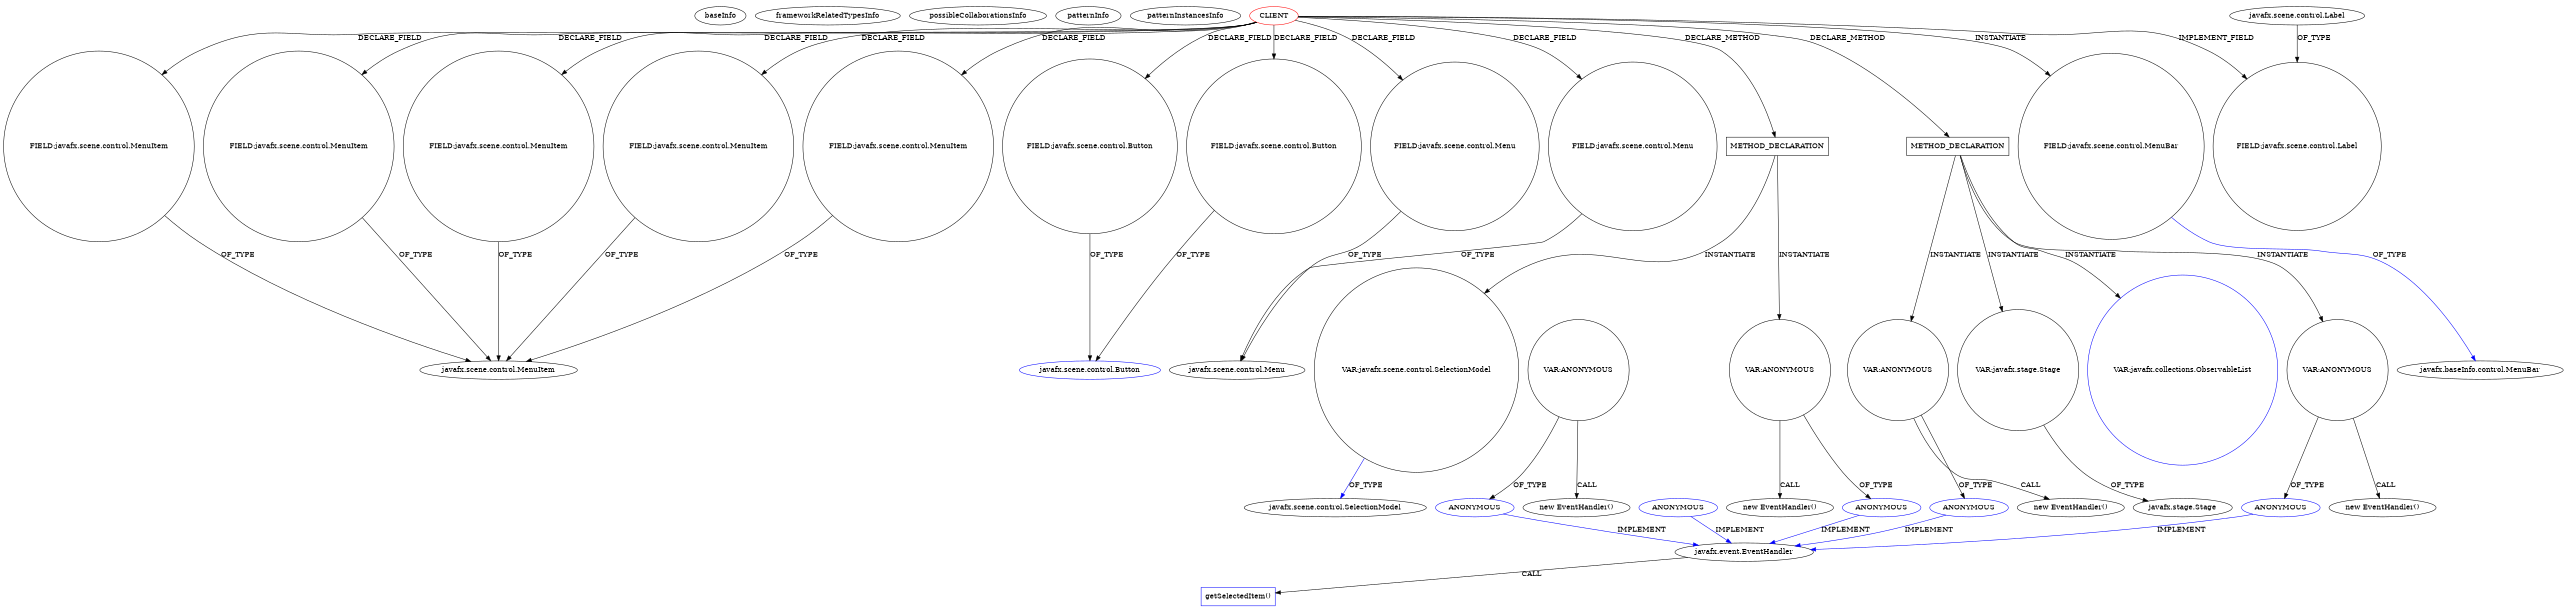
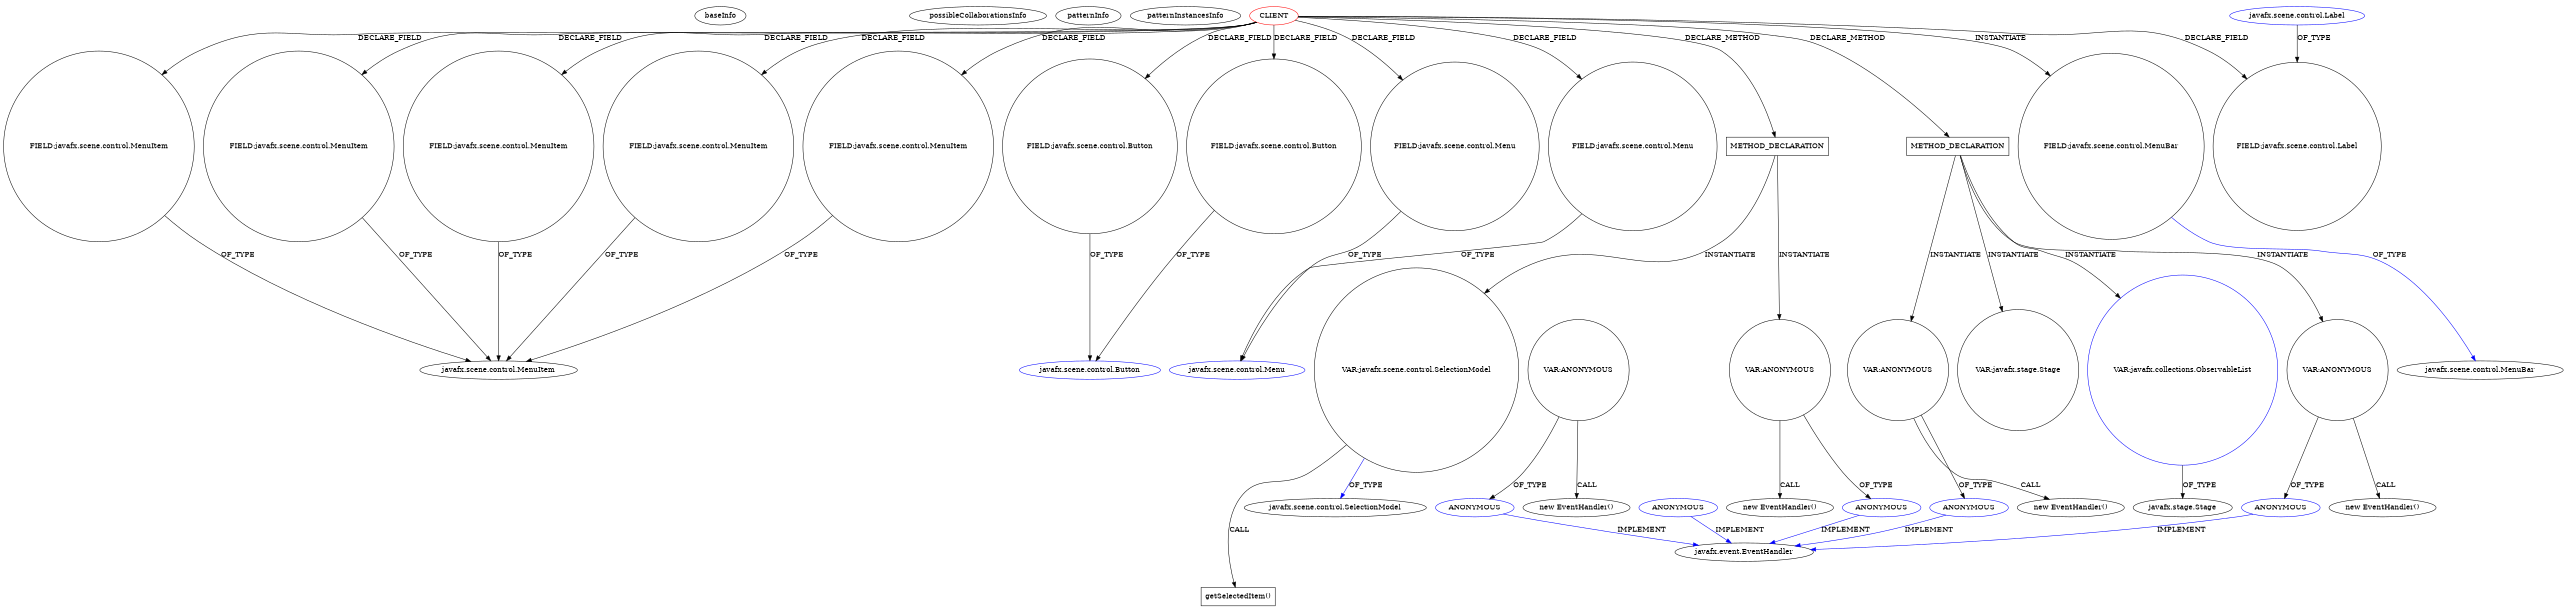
node "frameworkRelatedTypesInfo": removed
node "javafx.scene.control.Label": color black -> blue
edge "CLIENT" -> "FIELD:javafx.scene.control.Label": label "IMPLEMENT_FIELD" -> "DECLARE_FIELD"
node "javafx.scene.control.Menu": color black -> blue
node "javafx.baseInfo.control.MenuBar": label "javafx.baseInfo.control.MenuBar" -> "javafx.scene.control.MenuBar"
edge "VAR:javafx.stage.Stage" -> "javafx.stage.Stage": now "VAR:javafx.collections.ObservableList" -> "javafx.stage.Stage"
edge "javafx.event.EventHandler" -> "getSelectedItem()": now "VAR:javafx.scene.control.SelectionModel" -> "getSelectedItem()"
node "getSelectedItem()": color blue -> black
